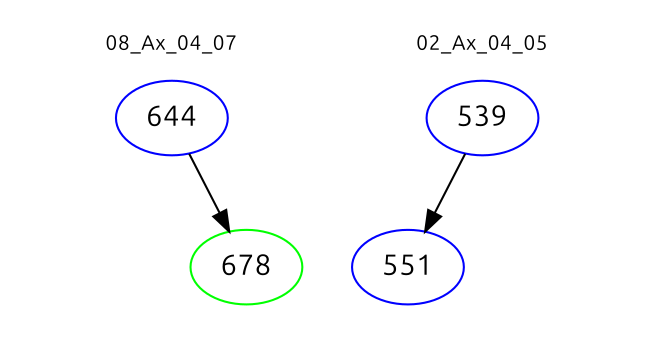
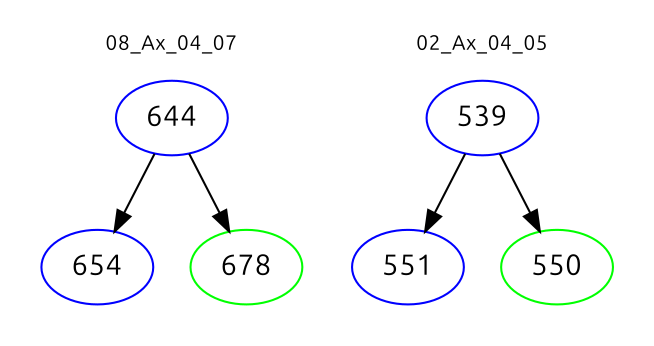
node "654": added
node "550": added
